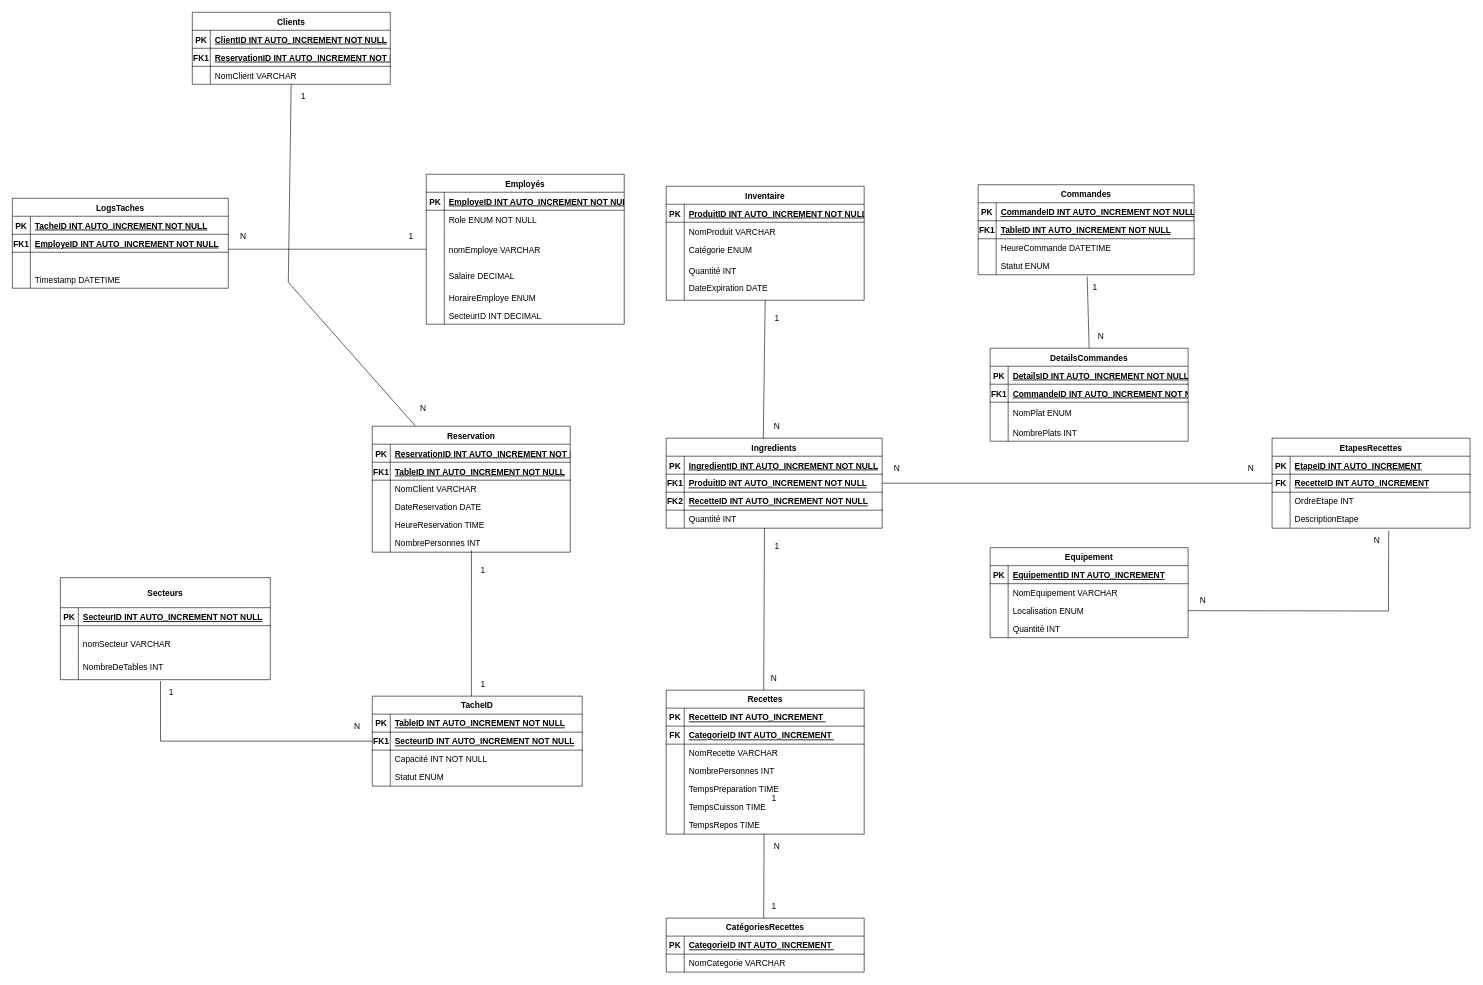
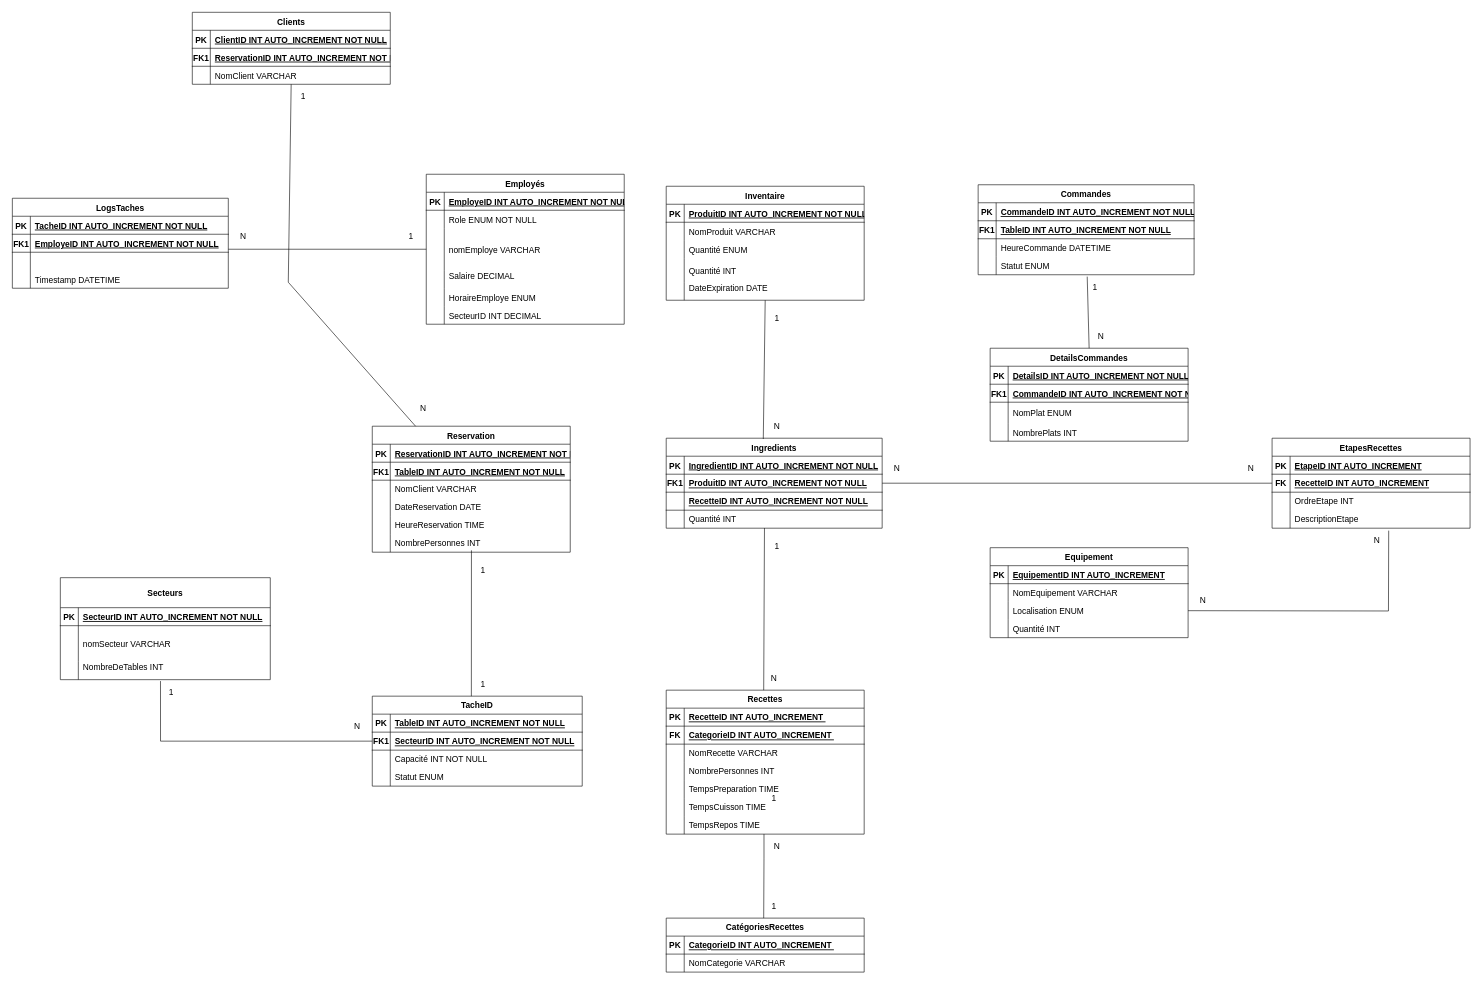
node "Catégorie ENUM": label "Catégorie ENUM" -> "Quantité ENUM"
node "FK2": removed
